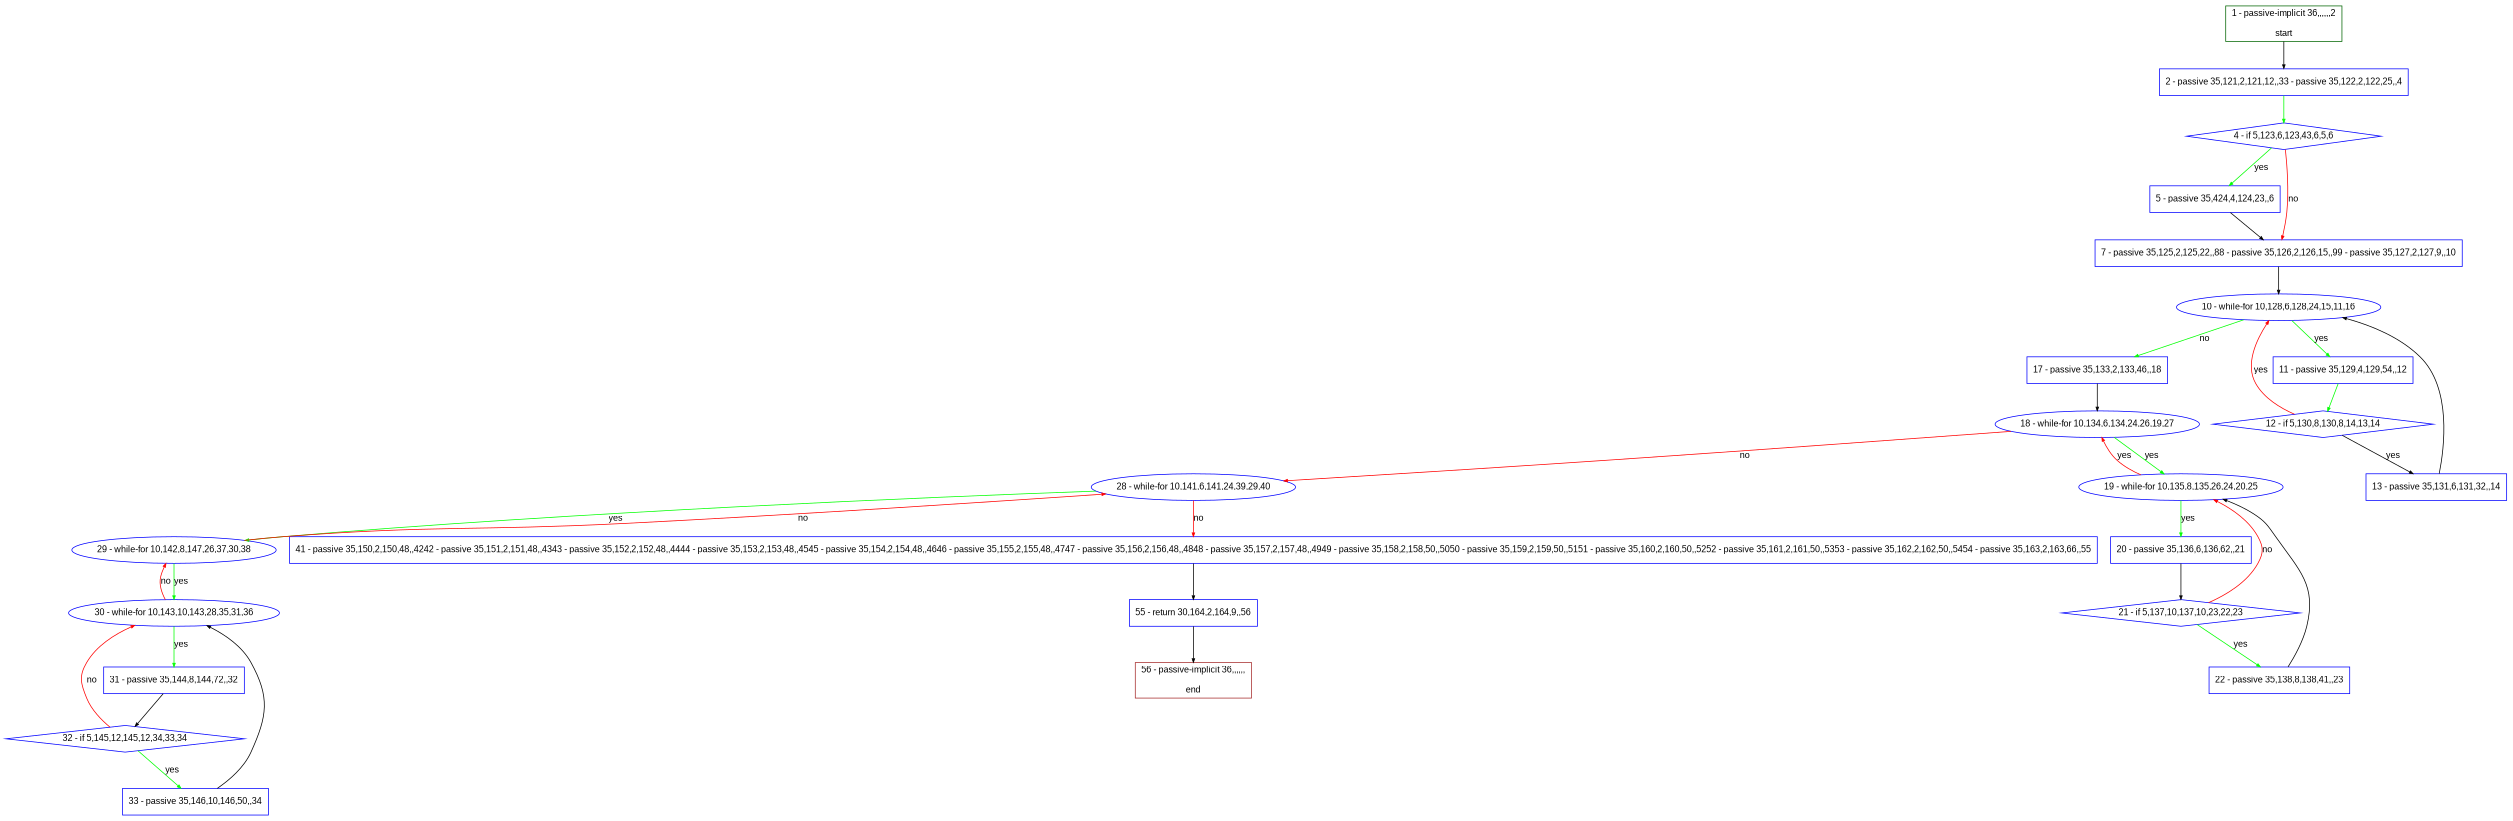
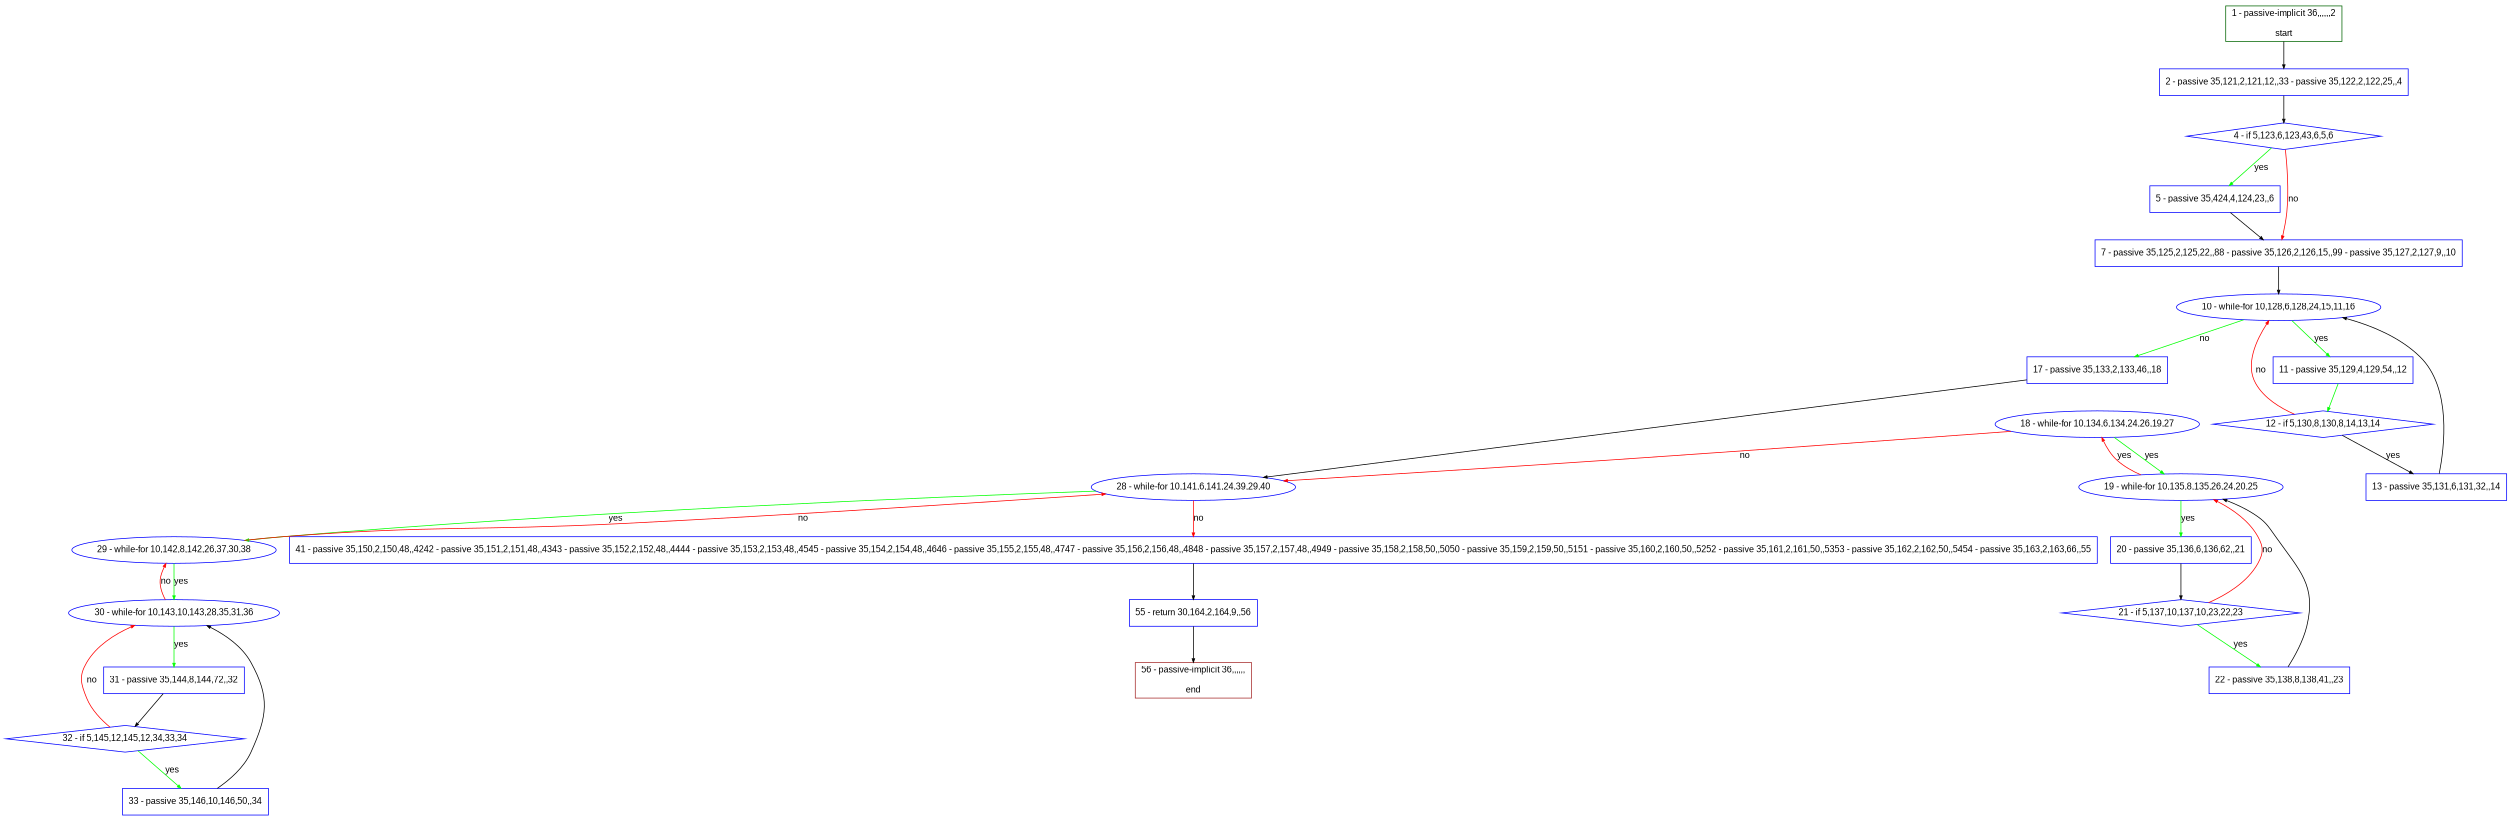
edge "2 - passive 35,121,2,121,12,,33 - passive 35,122,2,122,25,,4" -> "4 - if 5,123,6,123,43,6,5,6": color #00ff00 -> #000000
edge "12 - if 5,130,8,130,8,14,13,14" -> "10 - while-for 10,128,6,128,24,15,11,16": label "yes" -> "no"
edge "17 - passive 35,133,2,133,46,,18" -> "18 - while-for 10,134,6,134,24,26,19,27": now "17 - passive 35,133,2,133,46,,18" -> "28 - while-for 10,141,6,141,24,39,29,40"
node "29 - while-for 10,142,8,147,26,37,30,38": label "29 - while-for 10,142,8,147,26,37,30,38" -> "29 - while-for 10,142,8,142,26,37,30,38"
